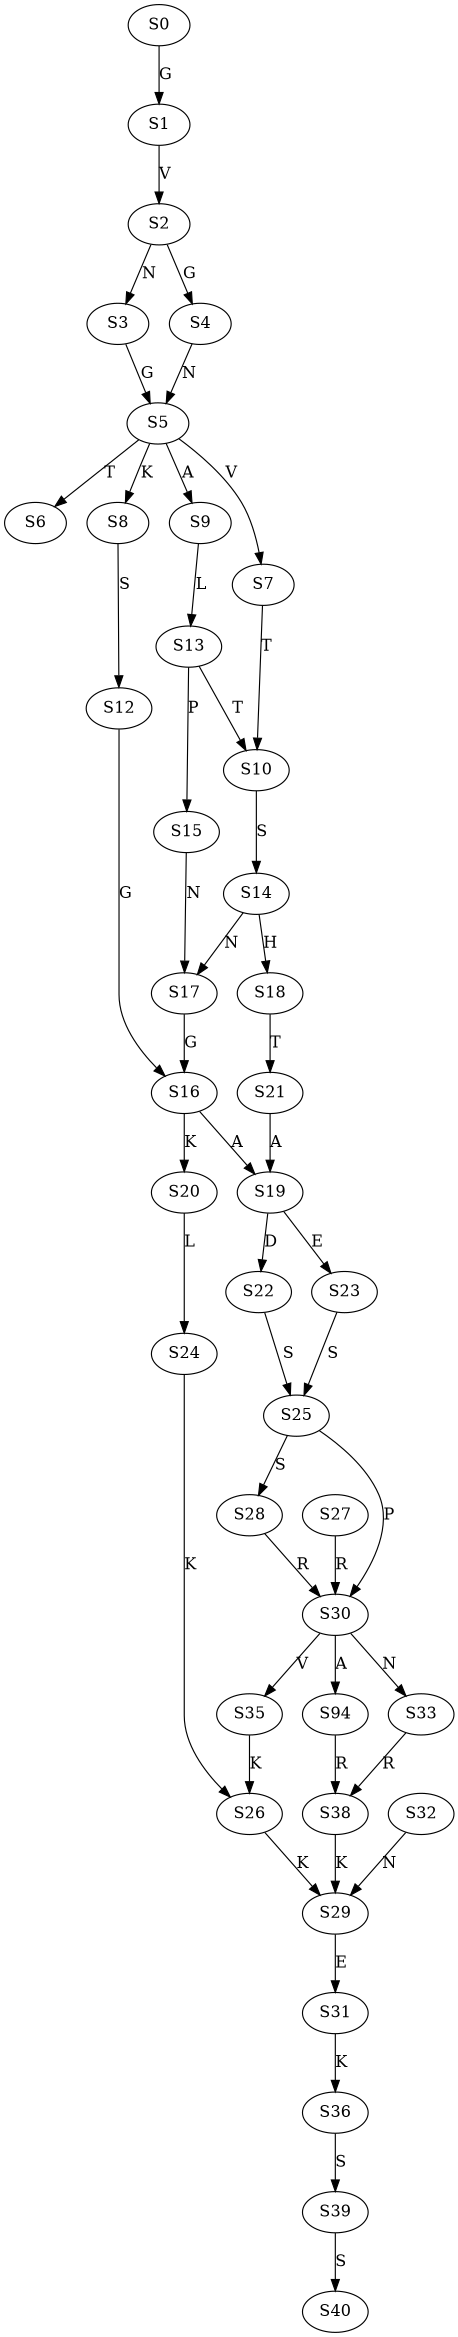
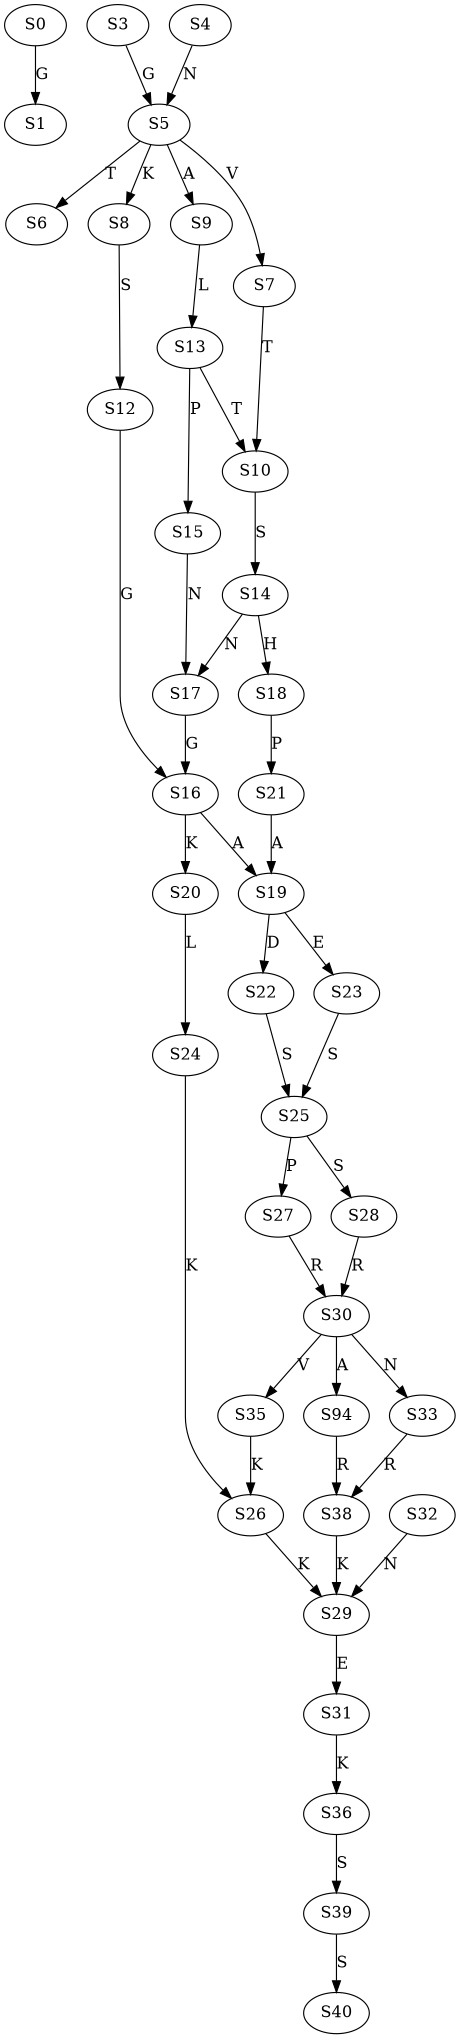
node "S2": removed
edge "S18" -> "S21": label "T" -> "P"
edge "S25" -> "S30": now "S25" -> "S27"
